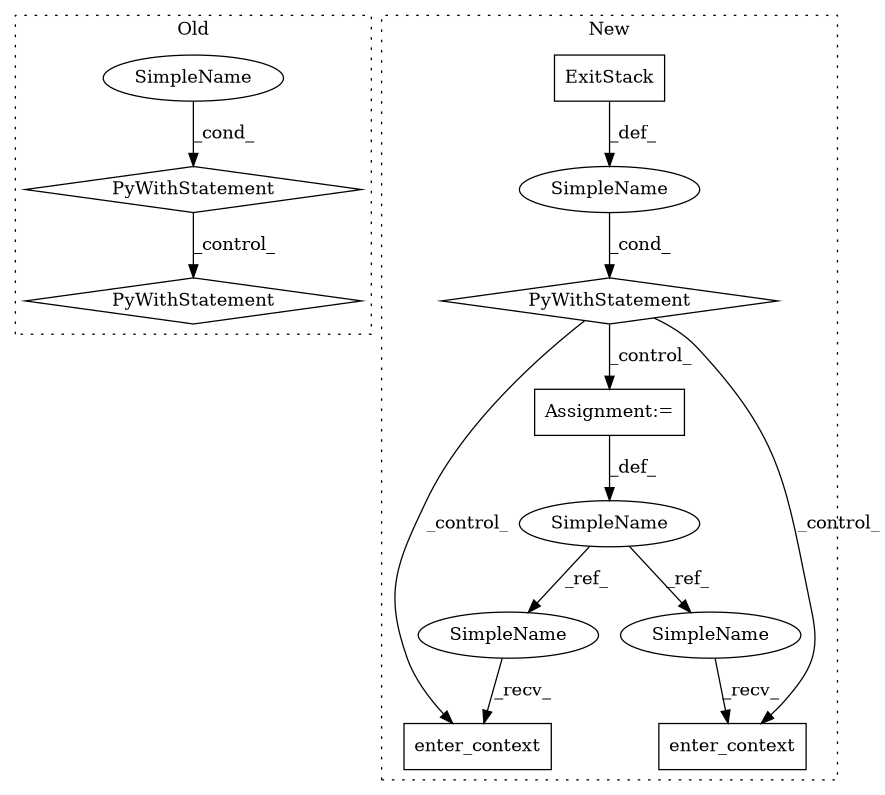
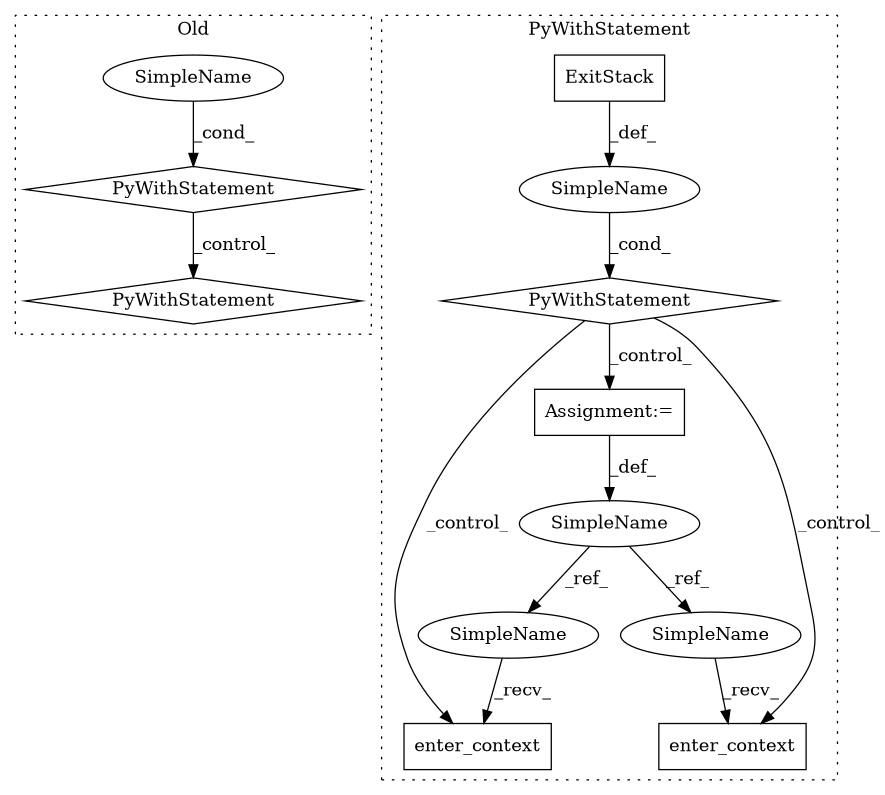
cluster "New": label "New" -> "PyWithStatement"
